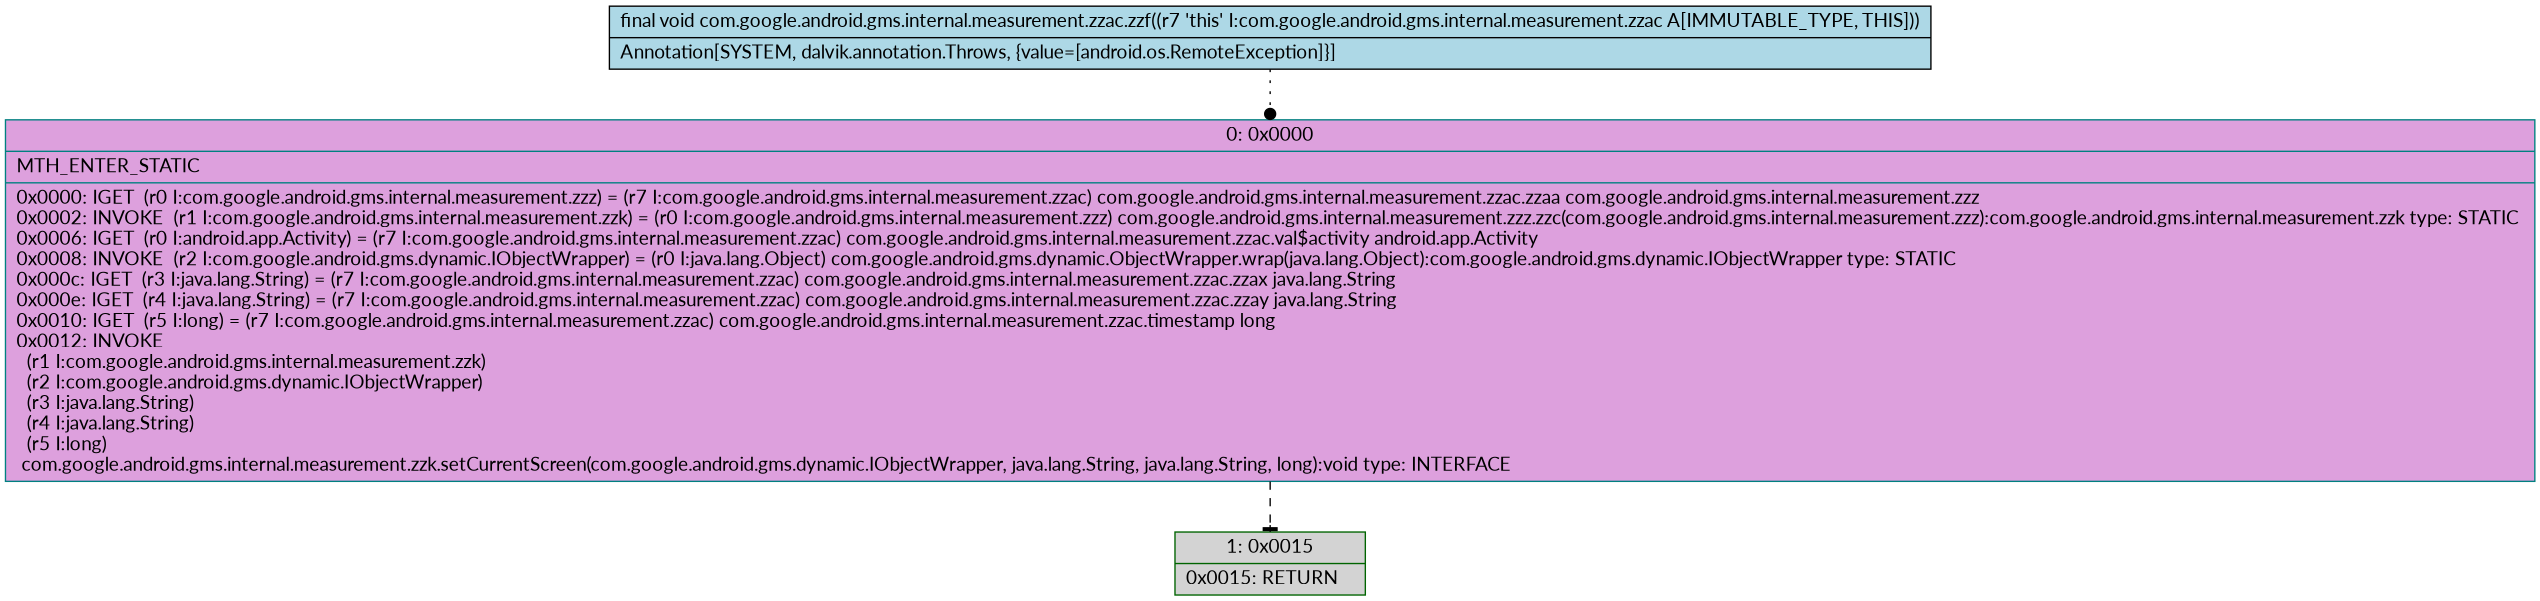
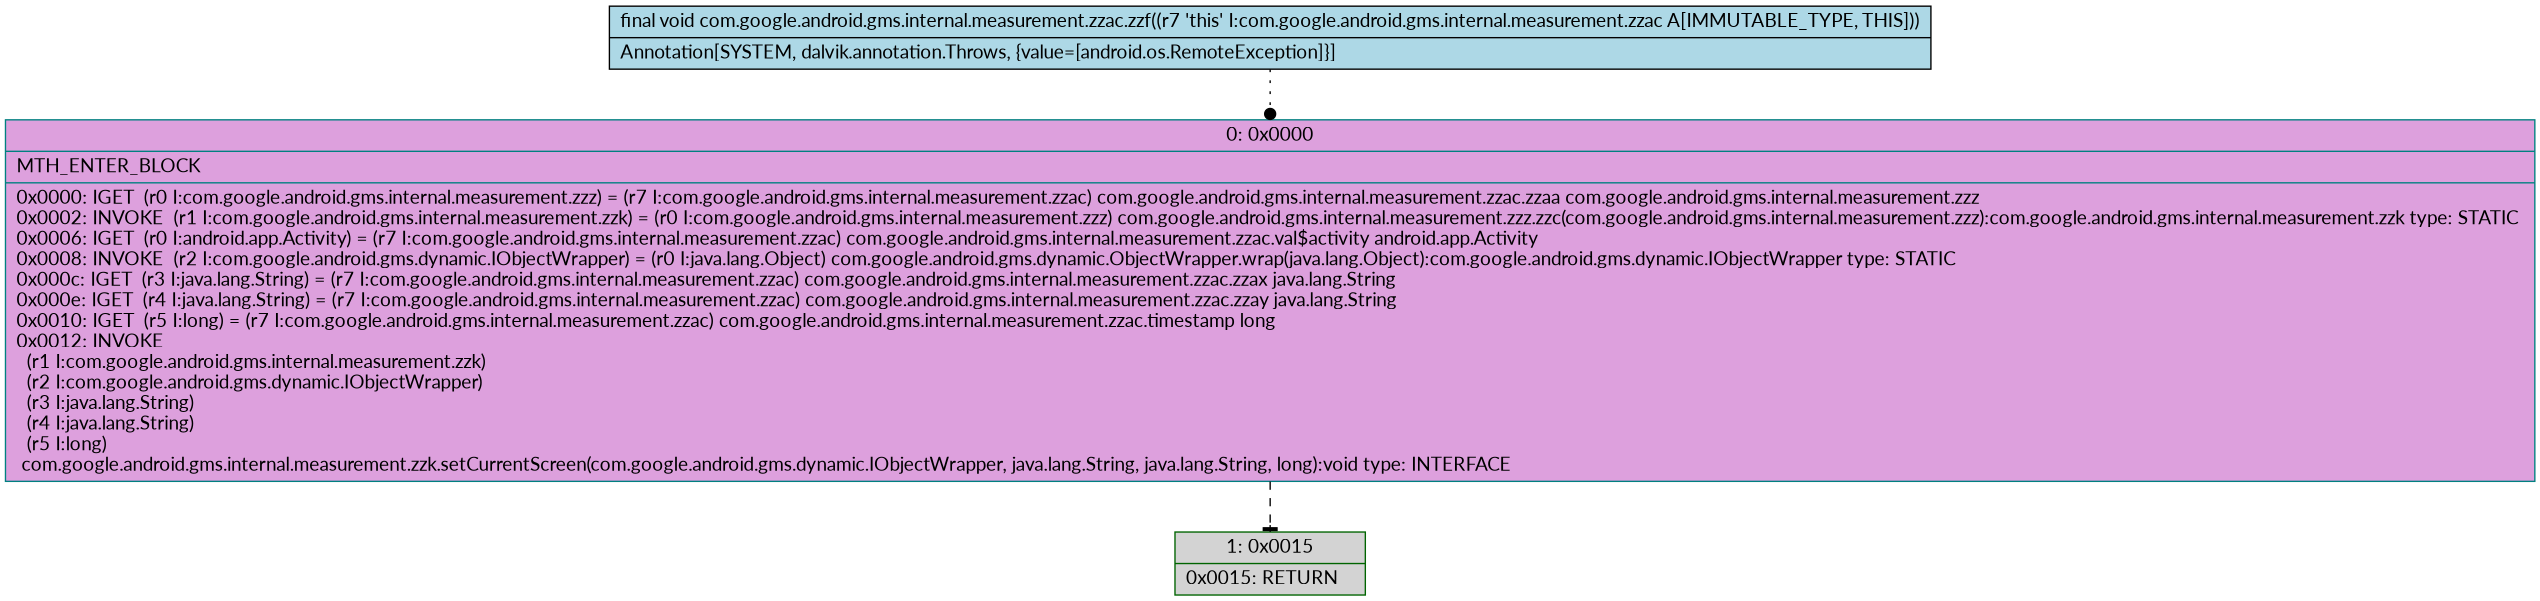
node "0: 0x0000": text "MTH_ENTER_STATIC" -> "MTH_ENTER_BLOCK"
